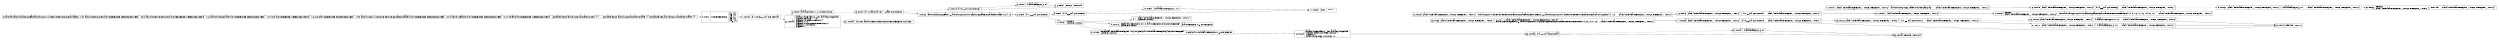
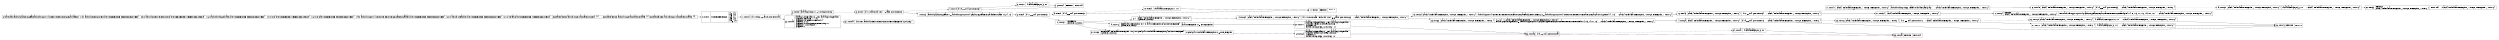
node "6: 0x0024": text "BLOCK" -> "RETURN"
node "11: 0x0030": text "MTH" -> "RETURN"
node "1: 0x000d": text "if (r1.string == null) goto L_0x00ab" -> "if (r1.string == parse) goto L_0x00ab"
node "14: 0x003b": added
node "12: 0x0031": text "CUSTOM" -> "SYNTHETIC"
node "30: 0x0077": added
node "33: 0x00a5": text "if (r9 == null) lang L_0x00aa" -> "if (r9 == null) goto L_0x00aa"
